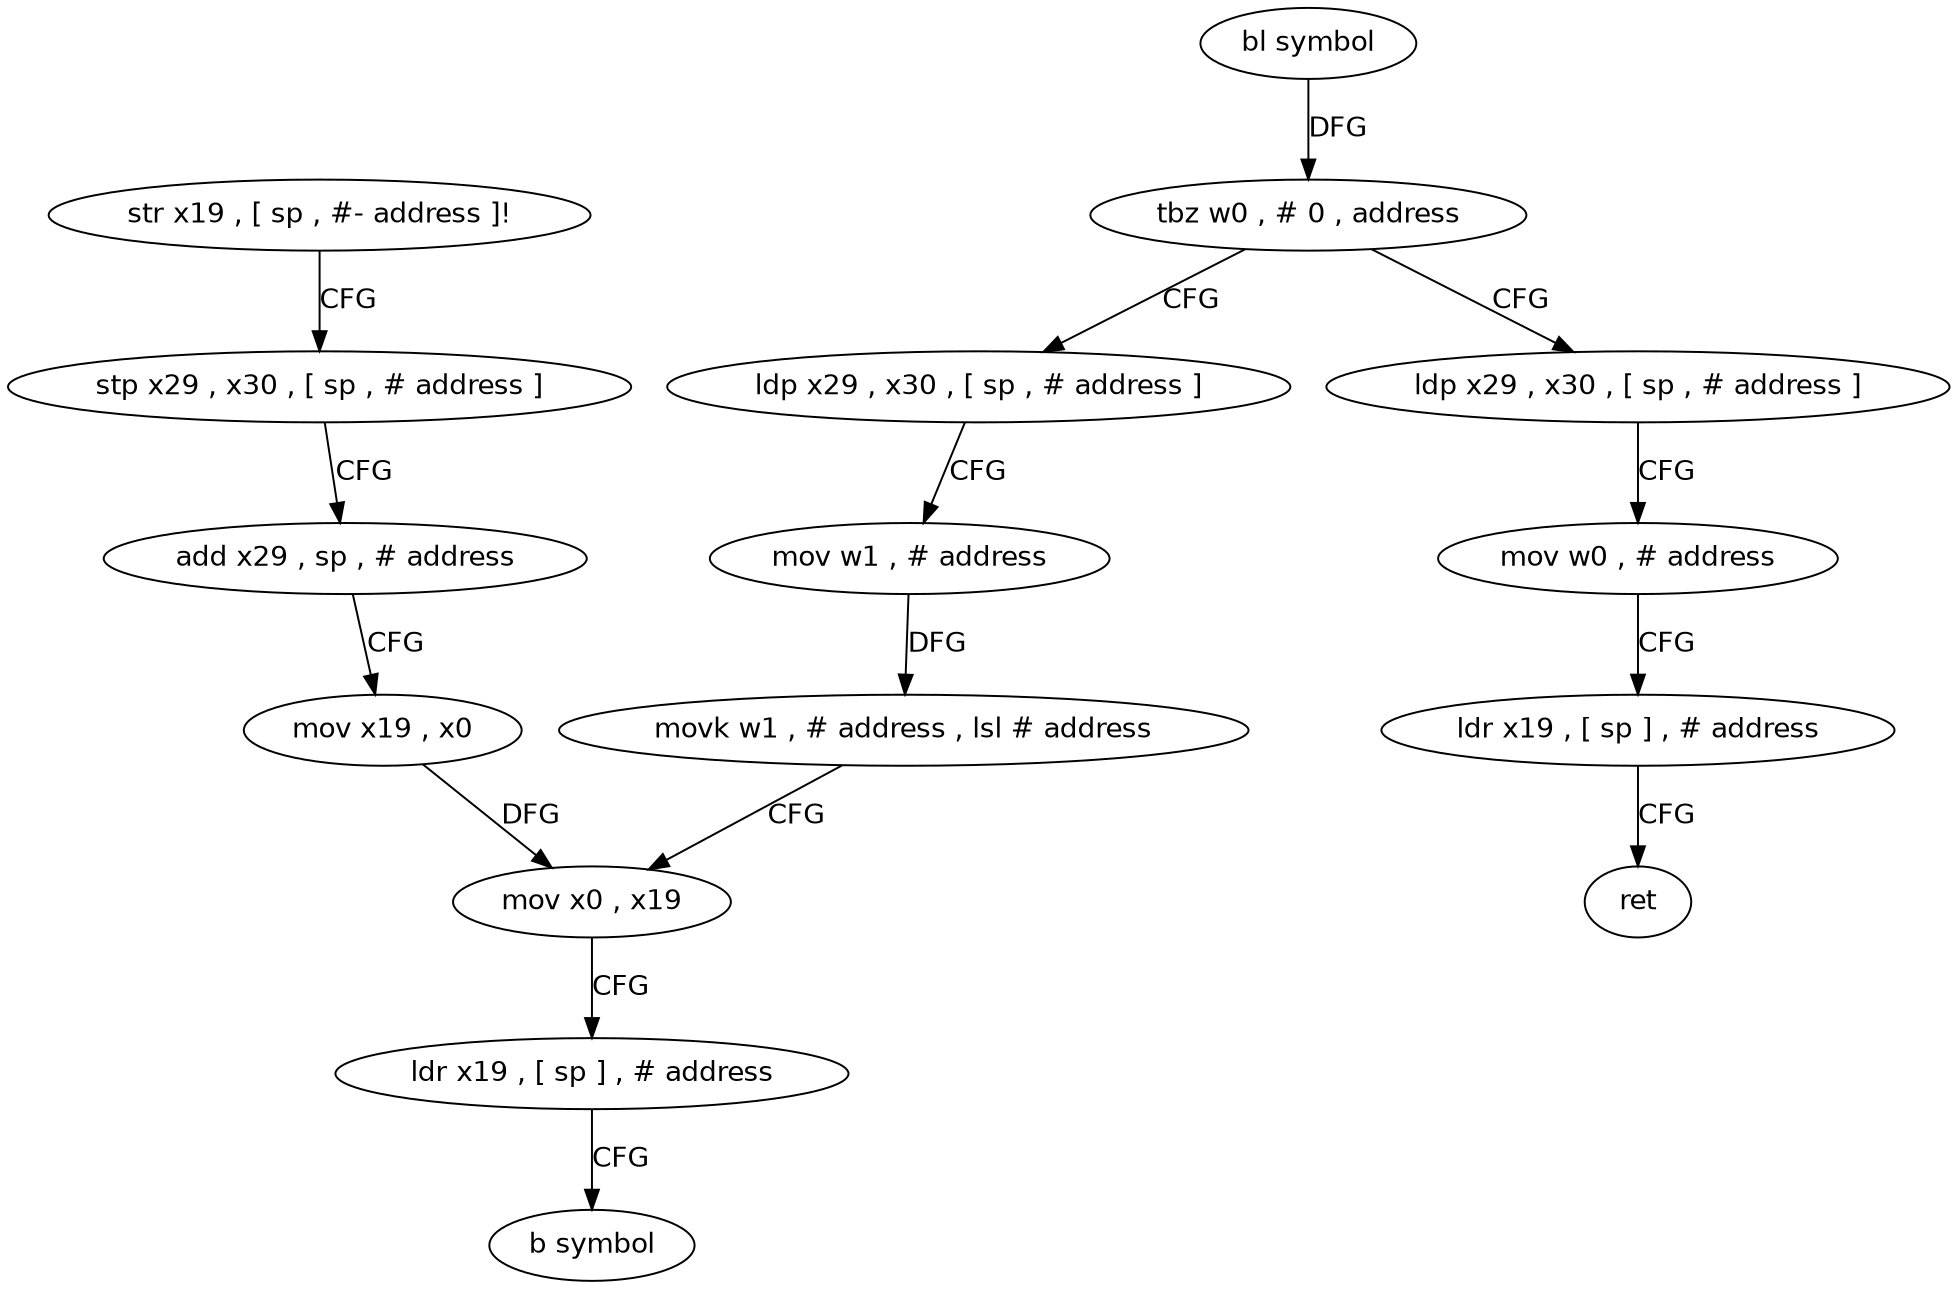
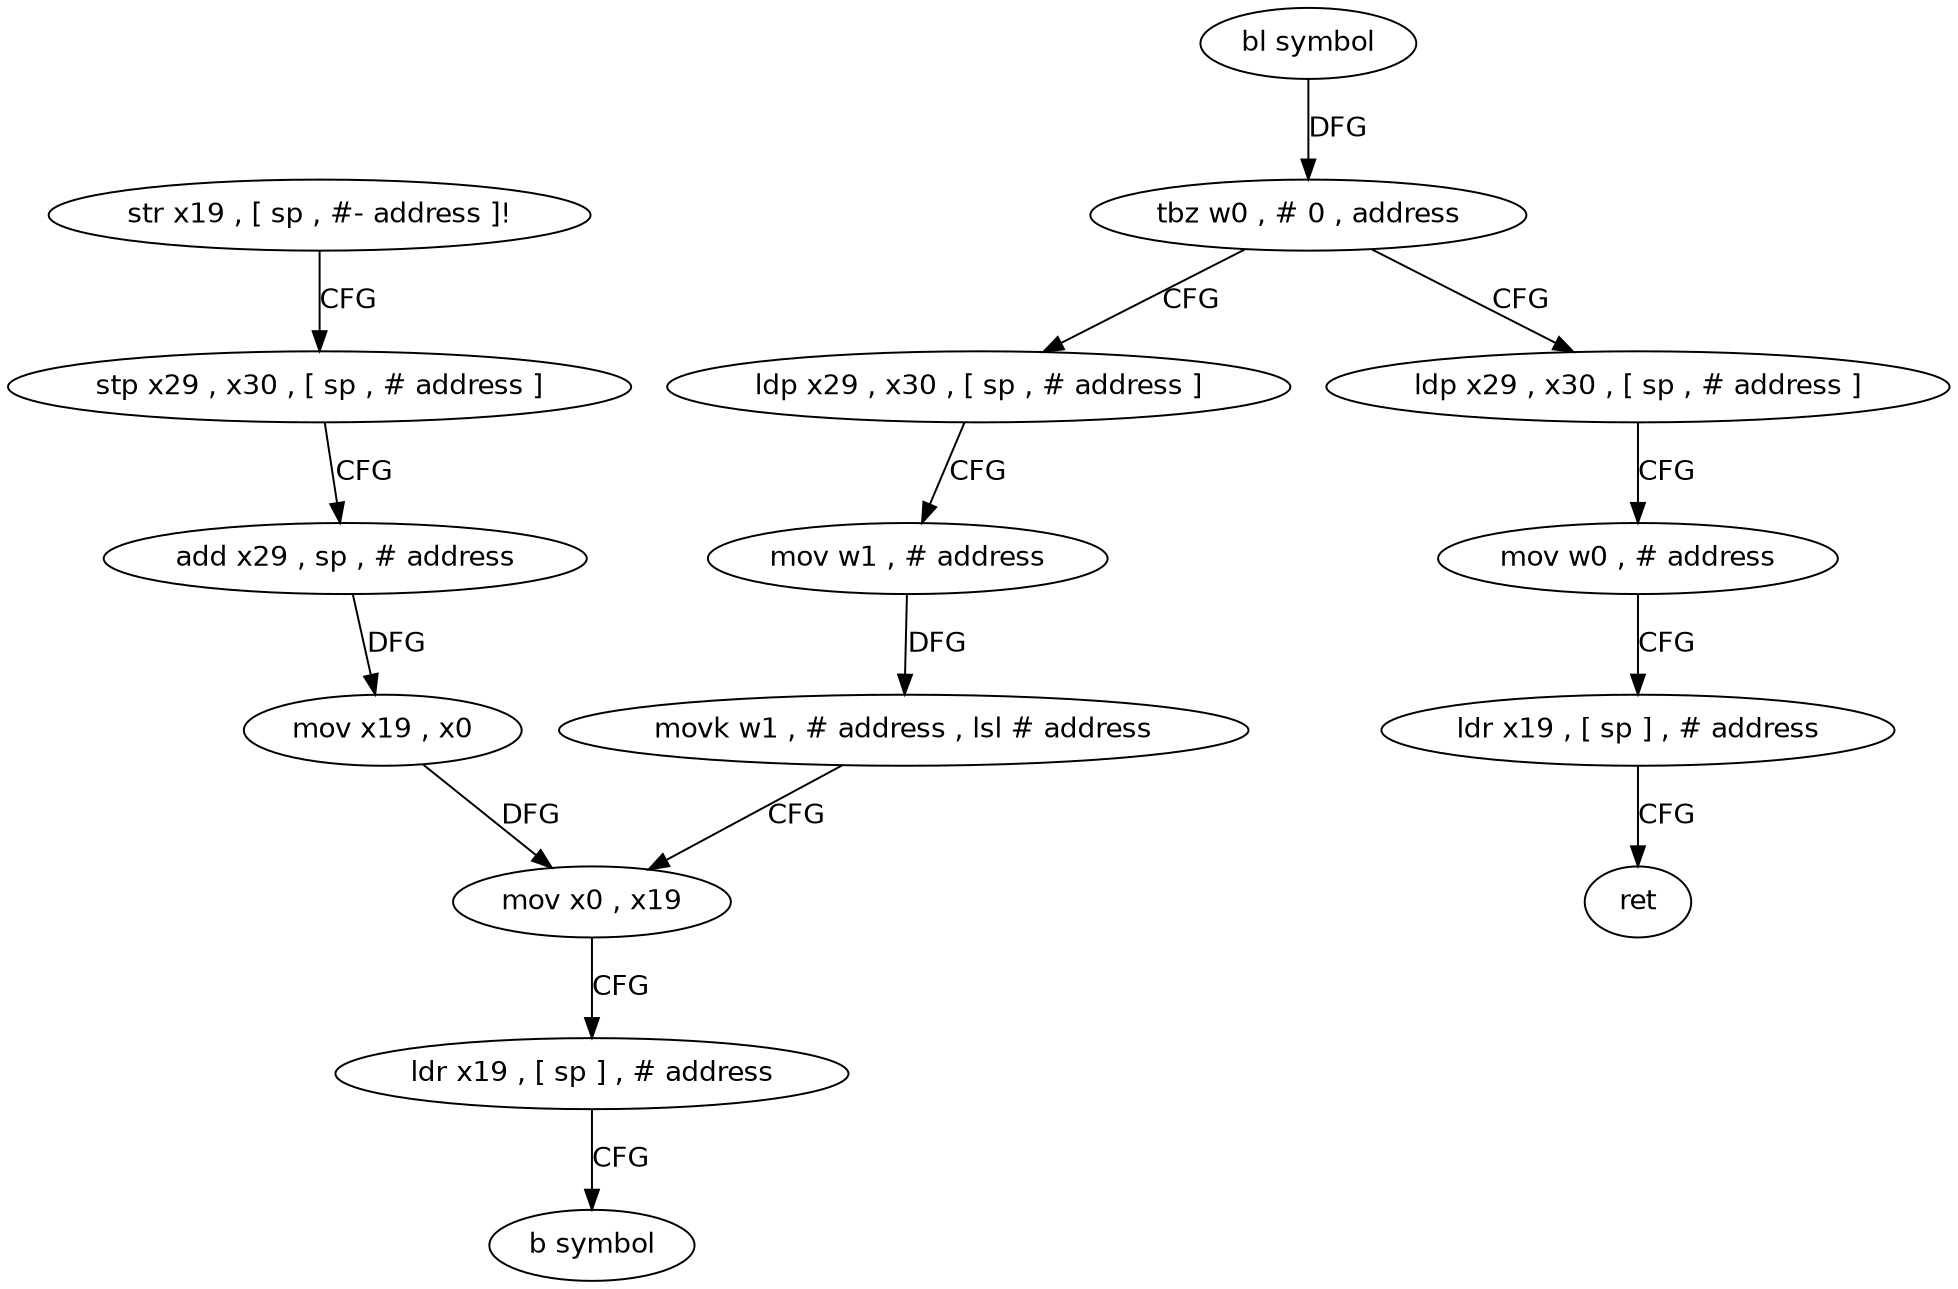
edge "add x29 , sp , # address" -> "mov x19 , x0": label "CFG" -> "DFG"
